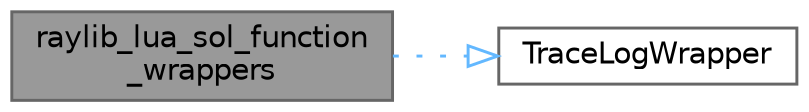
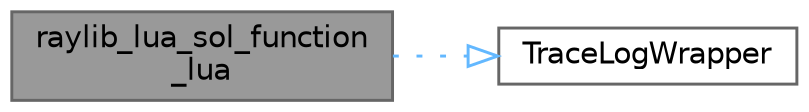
node "raylib_lua_sol_function _wrappers": label "raylib_lua_sol_function _wrappers" -> "raylib_lua_sol_function _lua"
